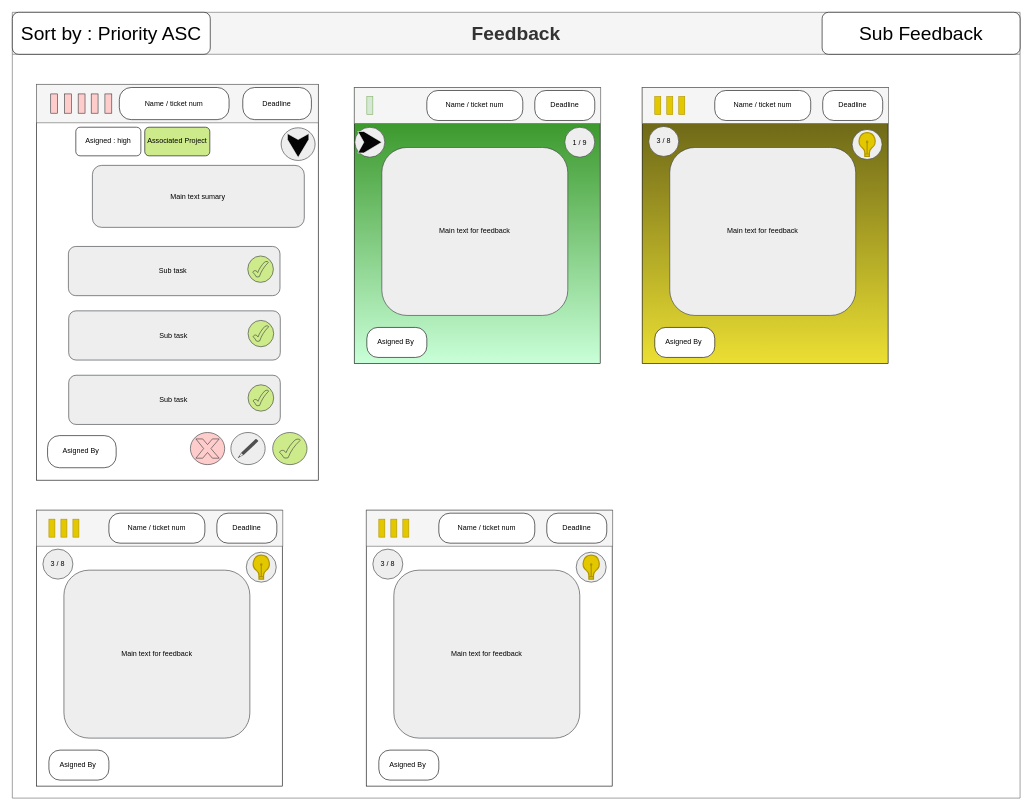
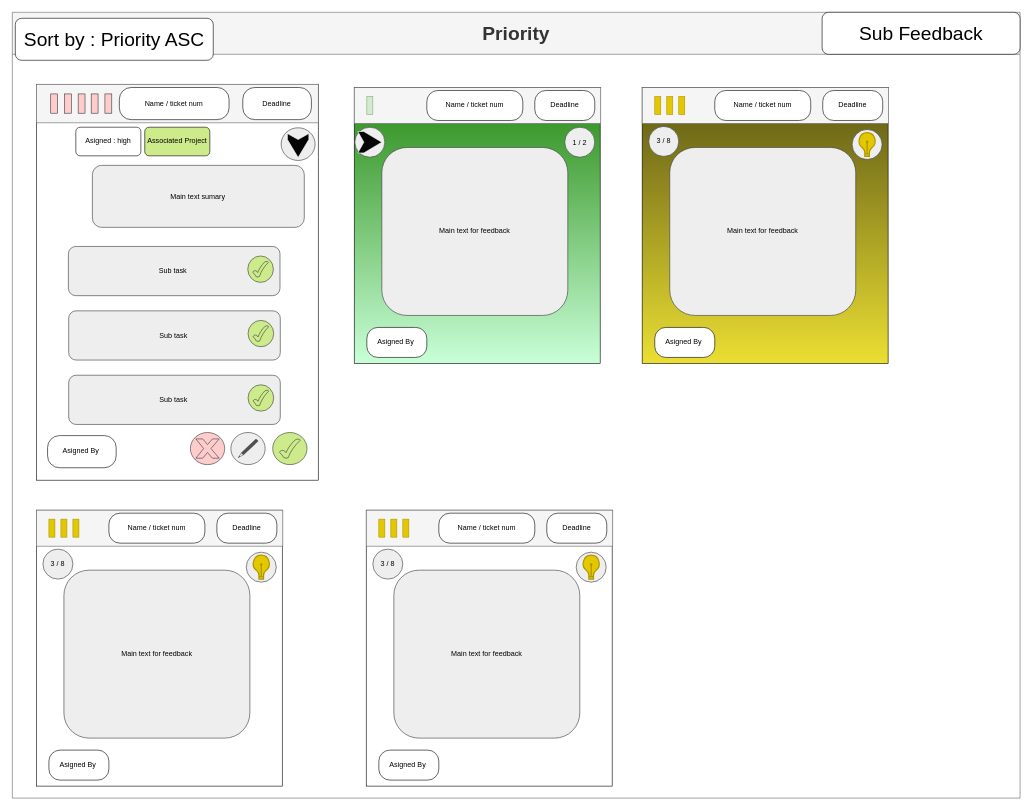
node "Sort by : Priority ASC": moved (111, 33) -> (114, 39)
node "Feedback": label "Feedback" -> "Priority"
node "1 / 9": label "1 / 9" -> "1 / 2"
